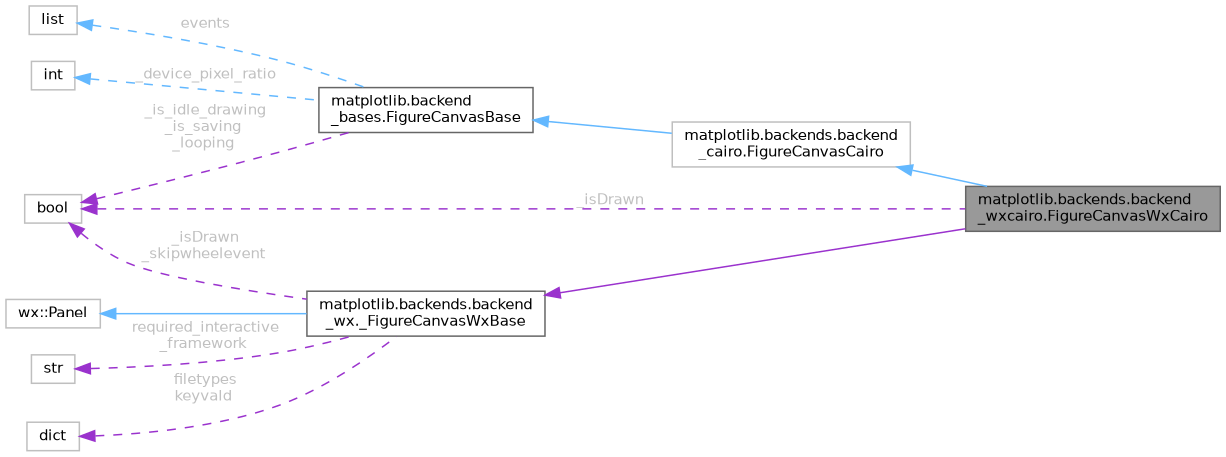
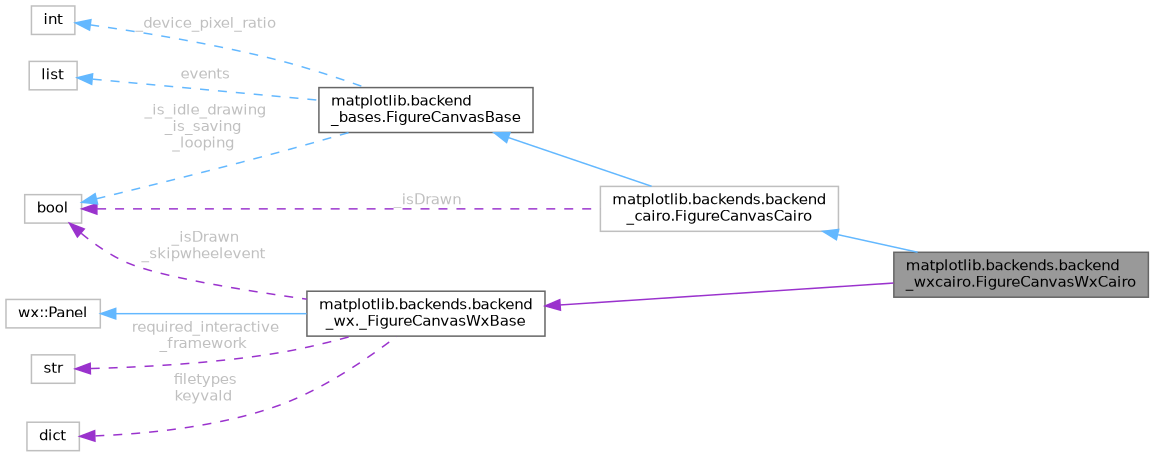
edge "matplotlib.backend _bases.FigureCanvasBase" -> "bool": color darkorchid3 -> steelblue1
edge "matplotlib.backends.backend _wxcairo.FigureCanvasWxCairo" -> "bool": now "matplotlib.backends.backend _cairo.FigureCanvasCairo" -> "bool"
